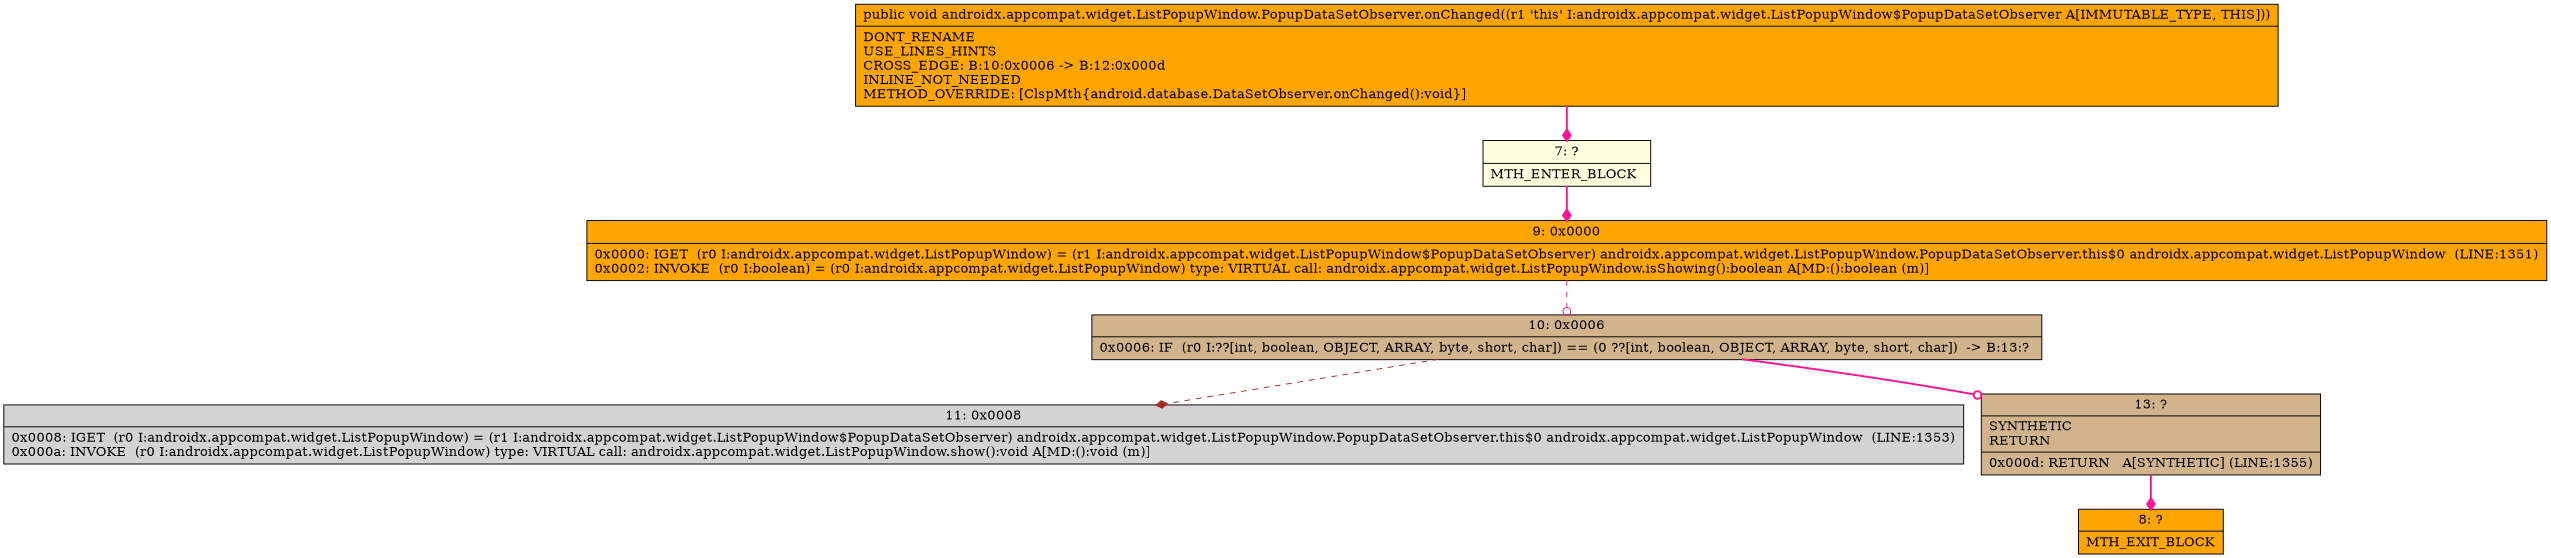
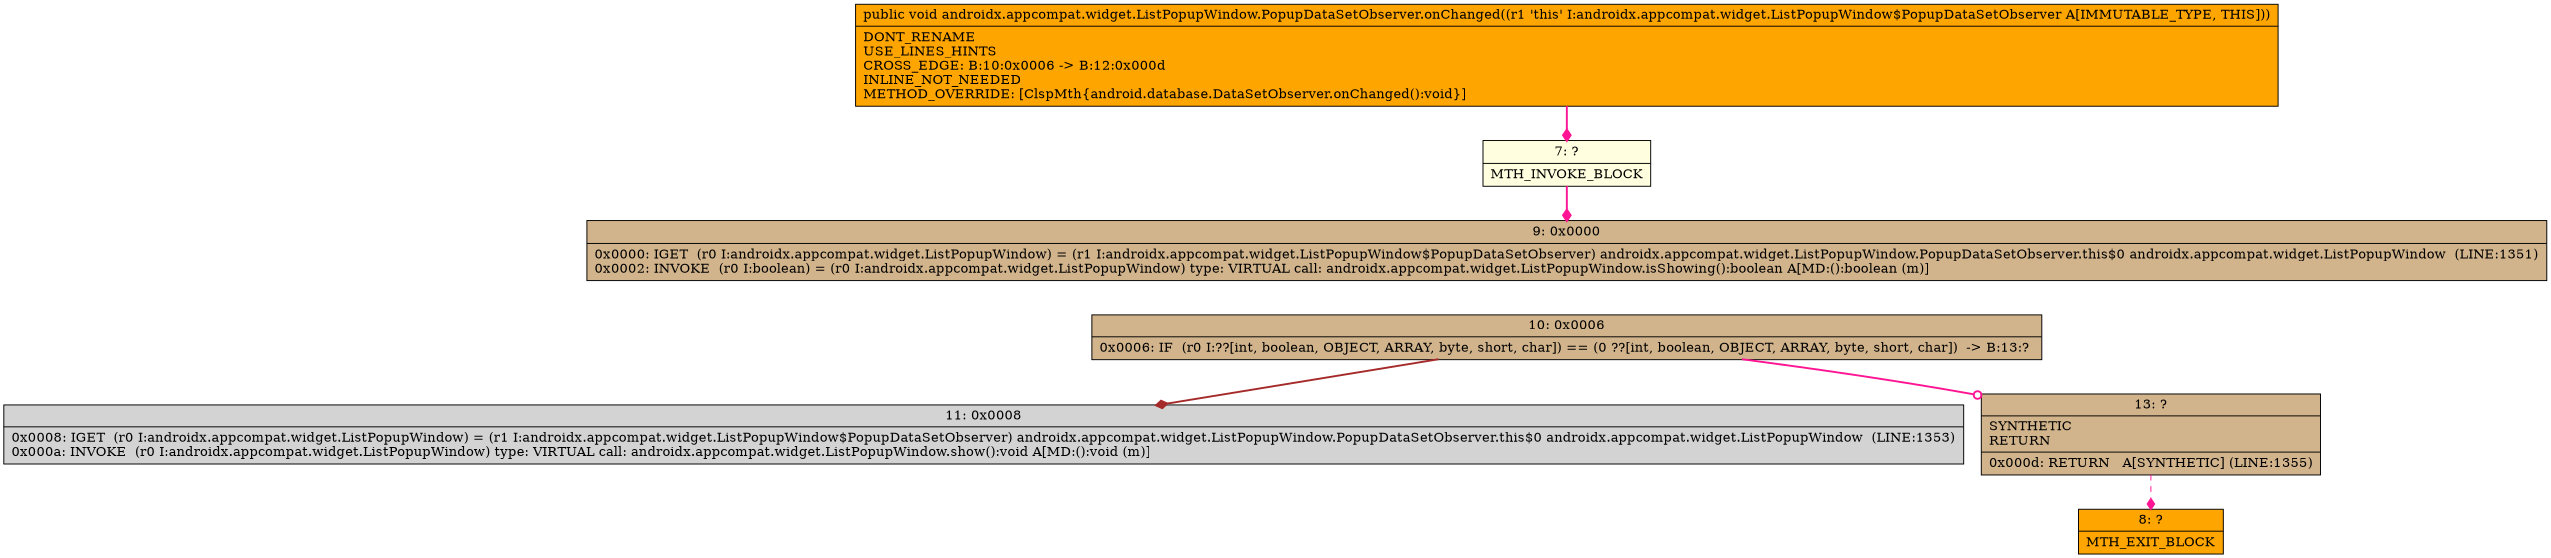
node "7: ?": text "MTH_ENTER_BLOCK" -> "MTH_INVOKE_BLOCK"
node "9: 0x0000": fillcolor orange -> tan
edge "9: 0x0000" -> "10: 0x0006": removed
edge "10: 0x0006" -> "11: 0x0008": style dashed -> bold
edge "13: ?" -> "8: ?": style bold -> dashed
